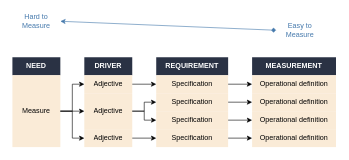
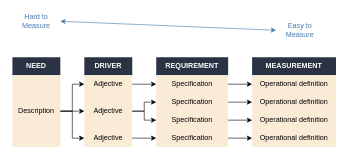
edge "Hard to Measure" -- "Easy to Measure": arrowhead diamond -> classic
node "Measure": label "Measure" -> "Description"
